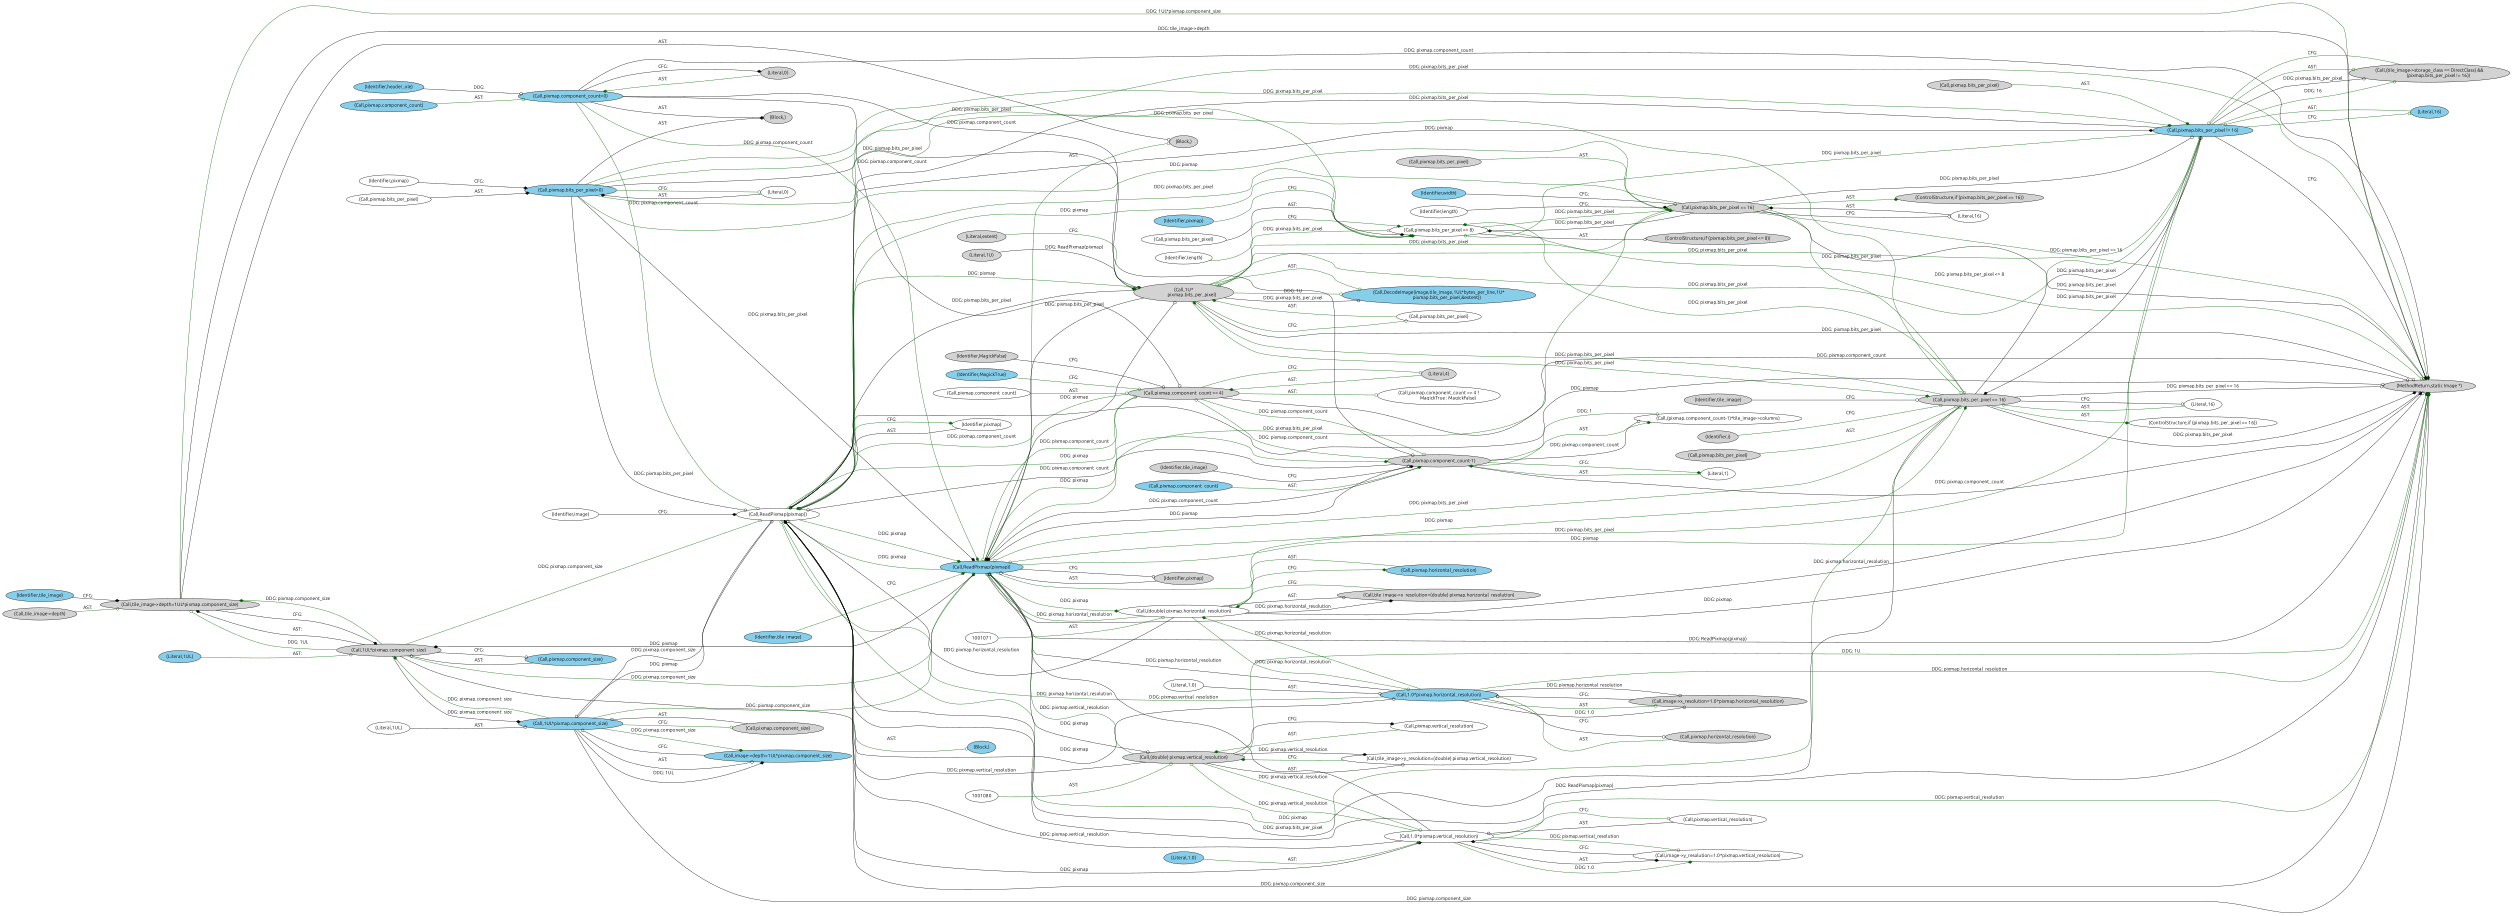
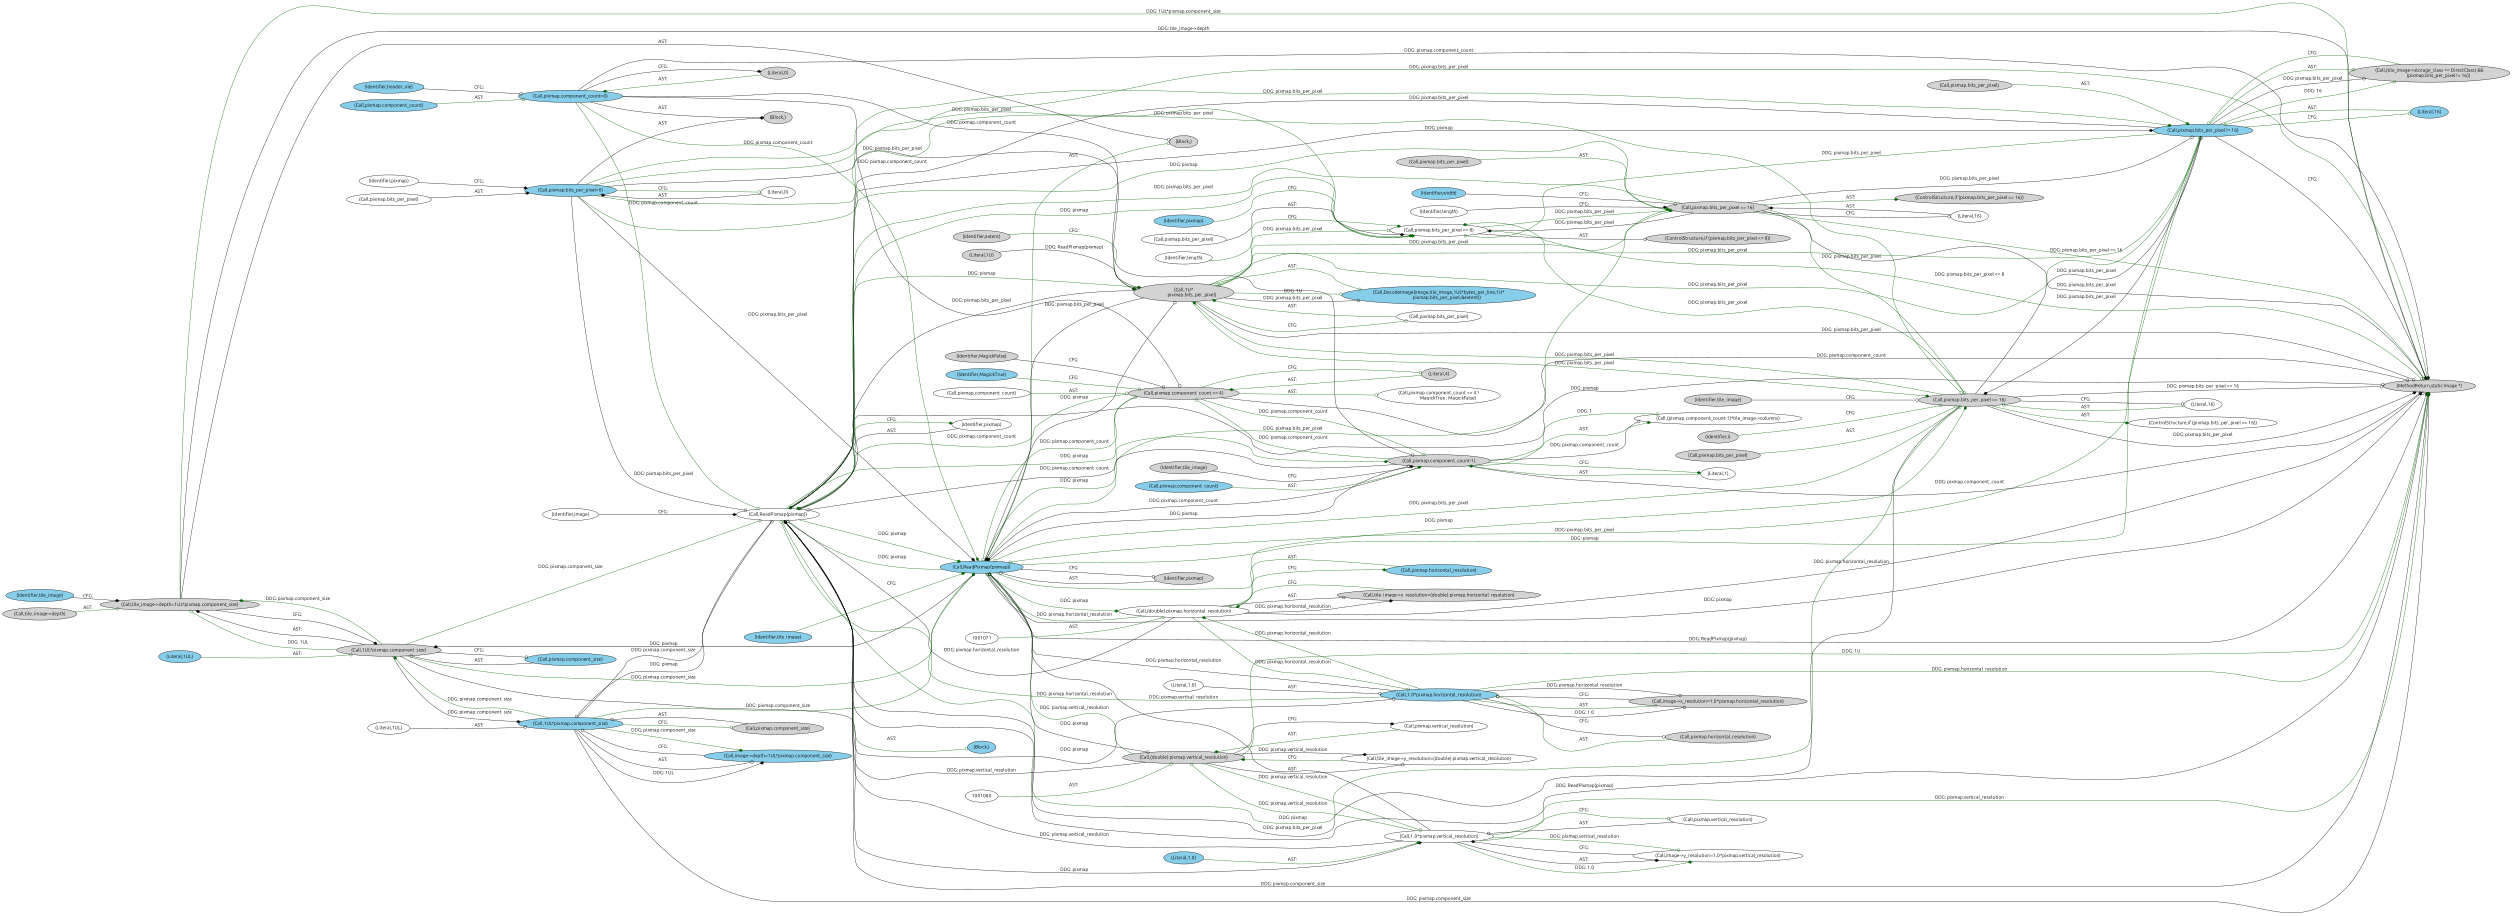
edge "(Identifier,header_ole)" -> "(Call,pixmap.component_count=0)": label "DDG: " -> "CFG: "
node "(Literal,extent)": label "(Literal,extent)" -> "(Identifier,extent)"
